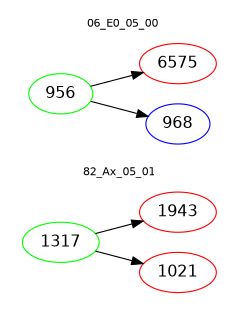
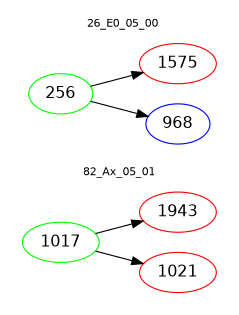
cluster "06_E0_05_00": label "06_E0_05_00" -> "26_E0_05_00"
node "6575": label "6575" -> "1575"
node "956": label "956" -> "256"
node "1317": label "1317" -> "1017"
